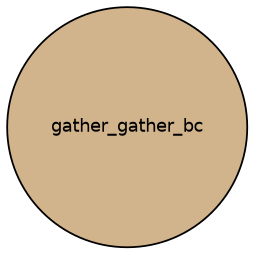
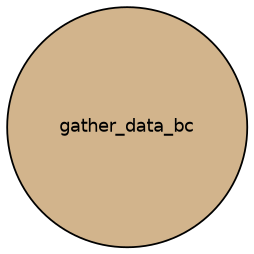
node "gather_gather_bc": label "gather_gather_bc" -> "gather_data_bc"
